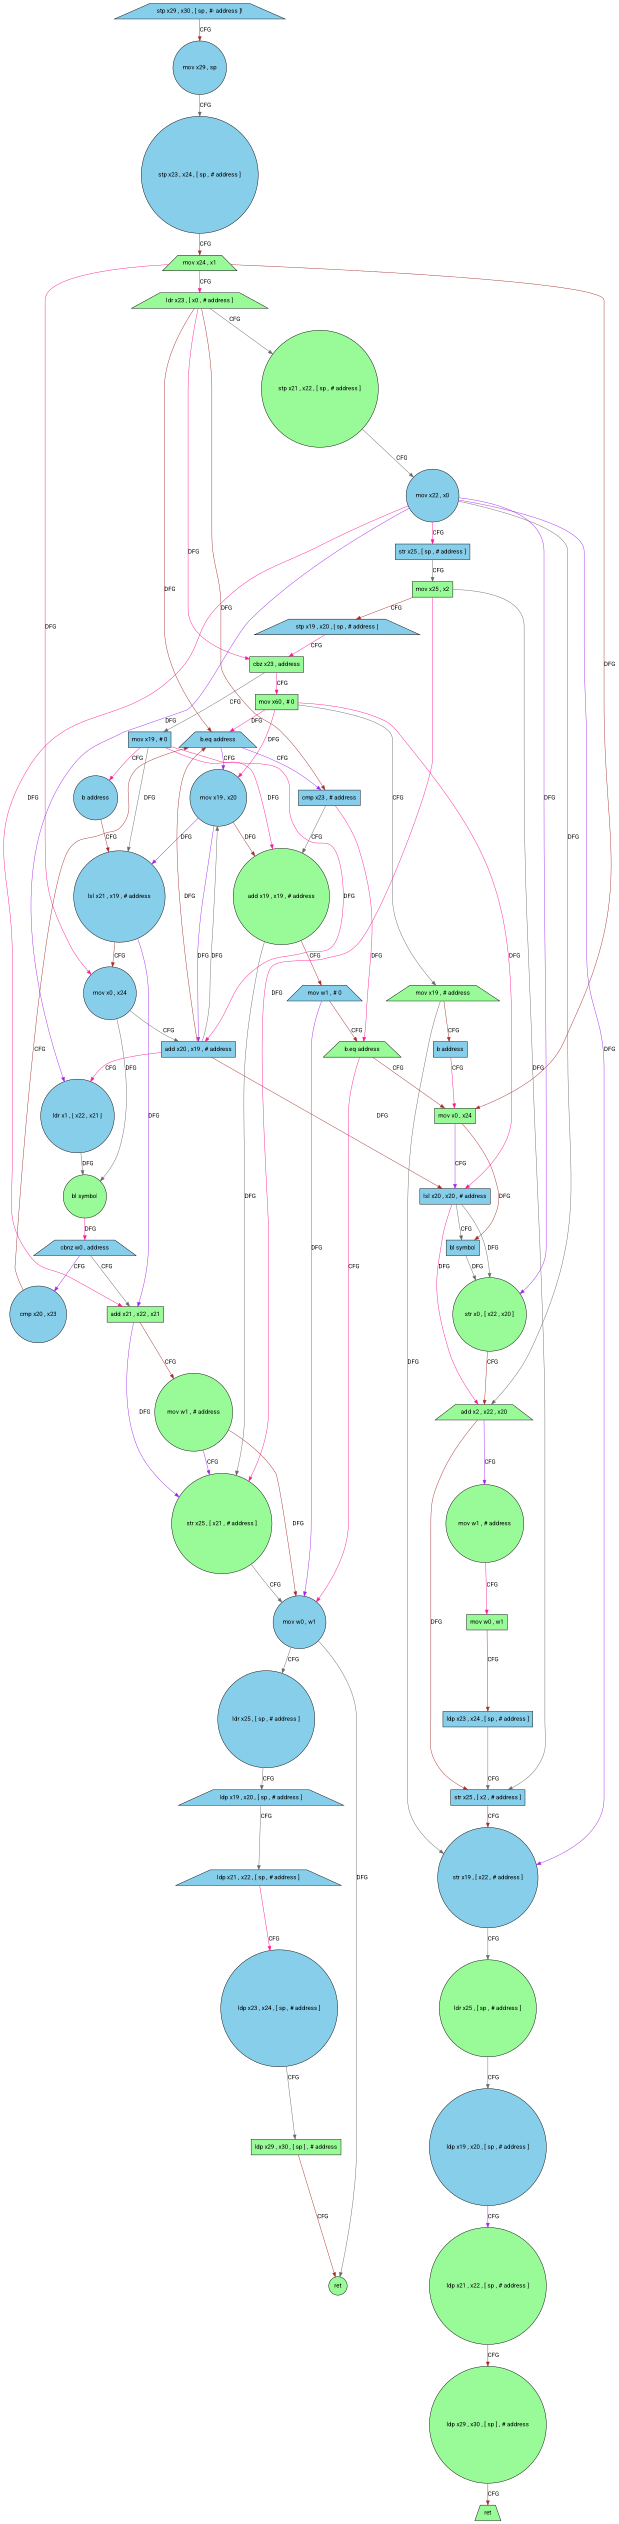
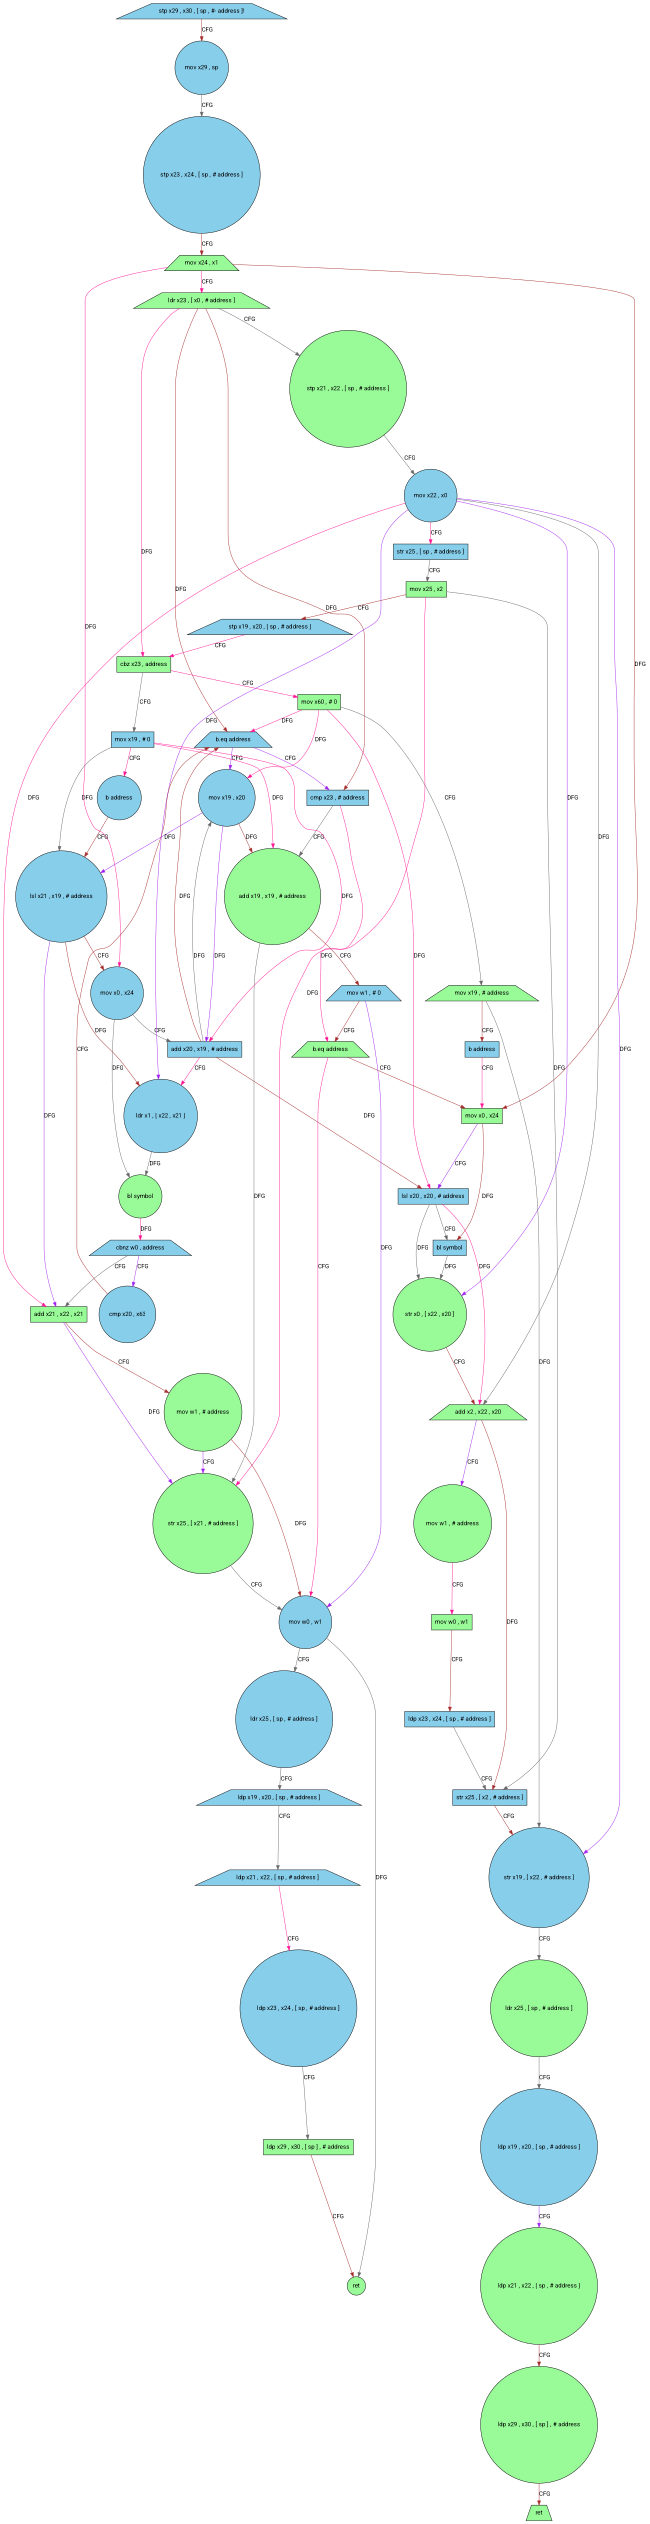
edge "lsl x21 , x19 , # address" -> "ldr x1 , [ x22 , x21 ]": added, label "DFG"
node "cmp x20 , x23": label "cmp x20 , x23" -> "cmp x20 , x63"
